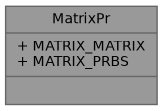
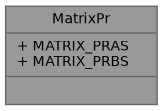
node "MatrixPr": text "+ MATRIX_MATRIX" -> "+ MATRIX_PRAS"
